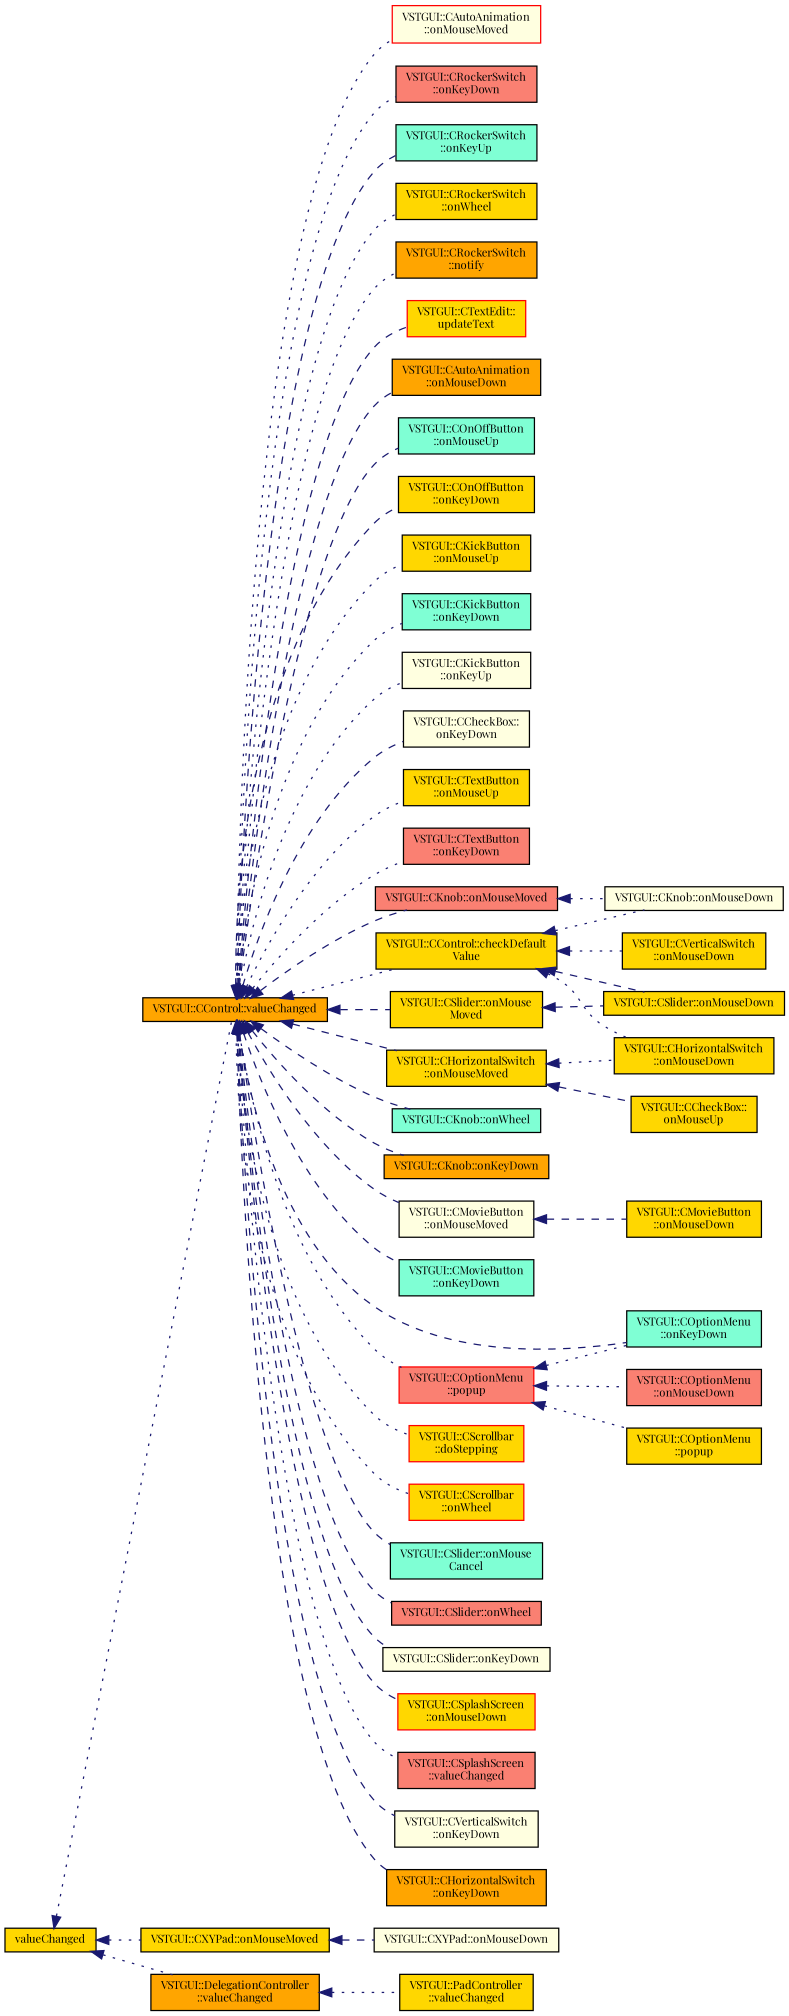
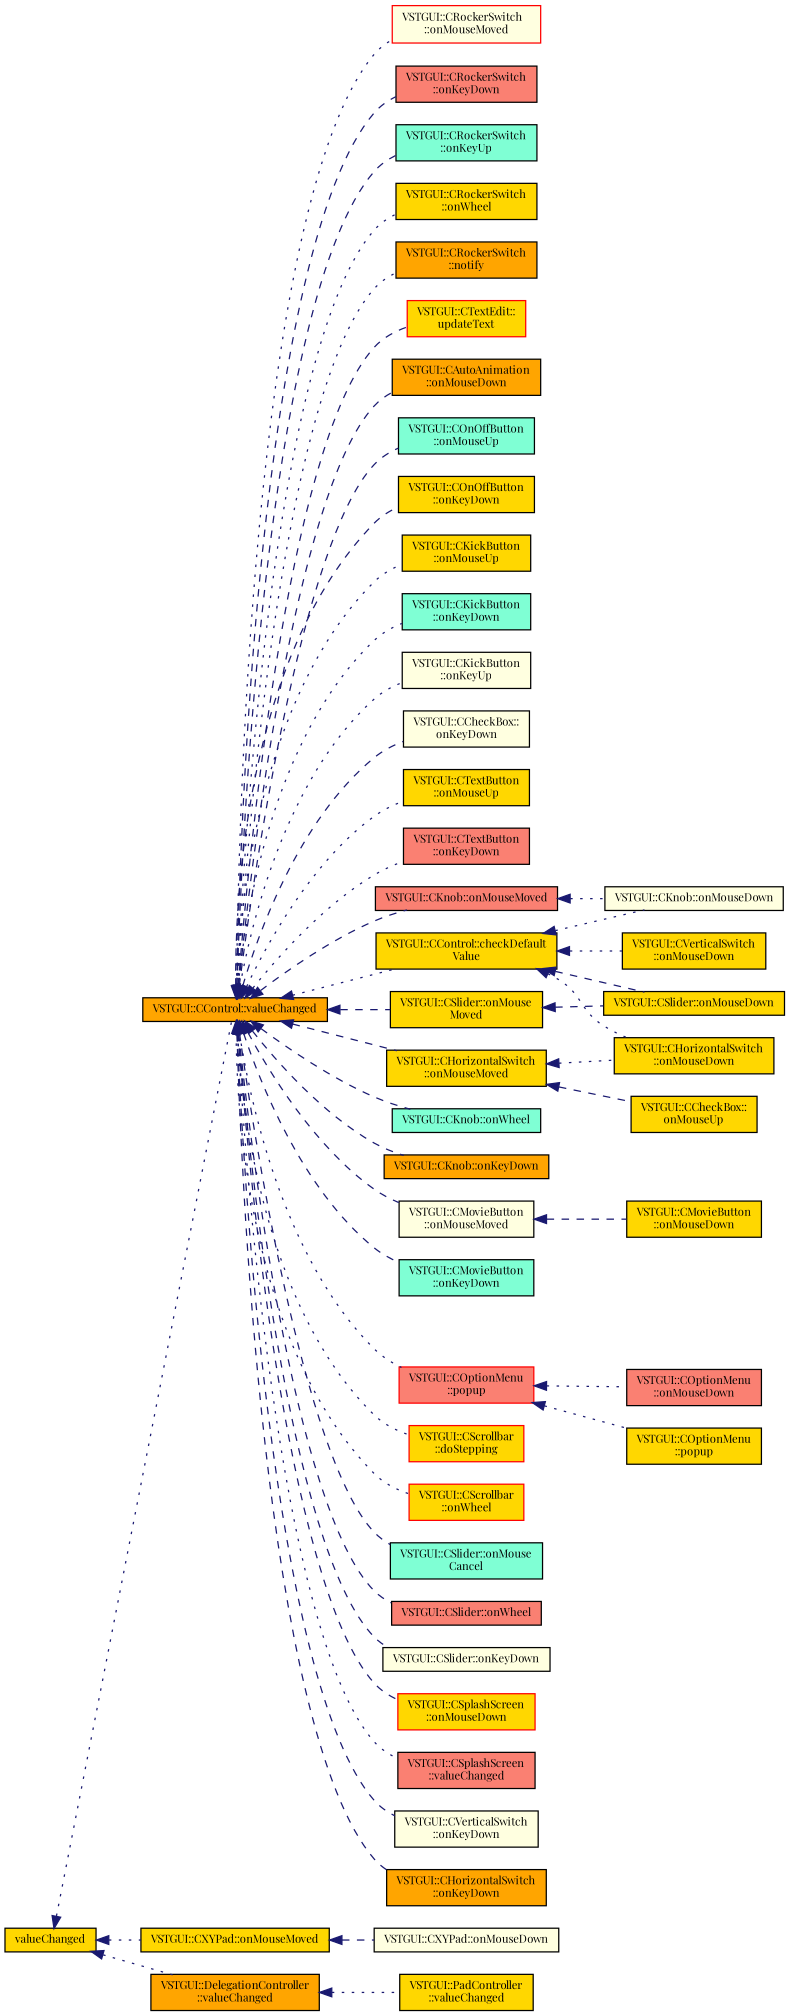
node "VSTGUI::CAutoAnimation ::onMouseMoved": label "VSTGUI::CAutoAnimation ::onMouseMoved" -> "VSTGUI::CRockerSwitch ::onMouseMoved"
edge "VSTGUI::CRockerSwitch ::onKeyDown" -> "VSTGUI::CControl::valueChanged": style dotted -> dashed
node "VSTGUI::COptionMenu ::onKeyDown": removed
